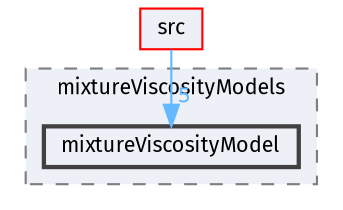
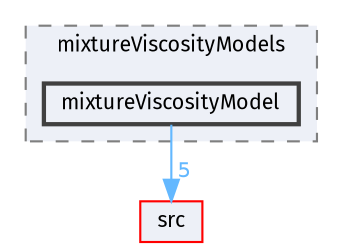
edge "src" -> "mixtureViscosityModel": reversed
